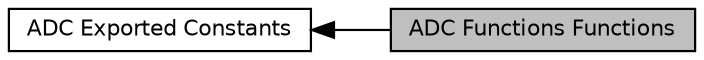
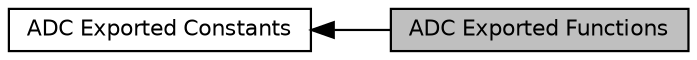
node "ADC Functions Functions": label "ADC Functions Functions" -> "ADC Exported Functions"
